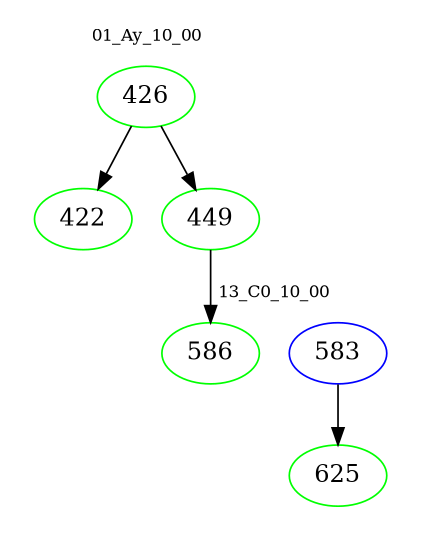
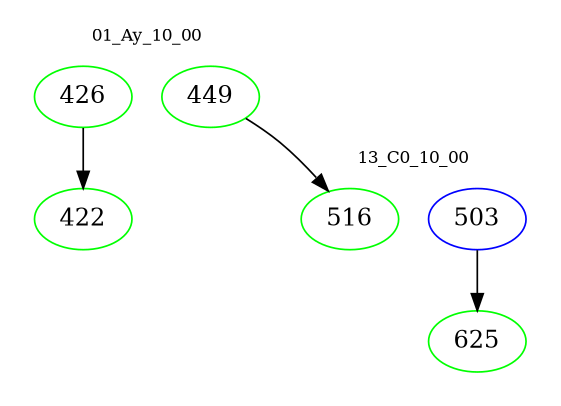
edge "426" -> "449": removed
node "586": label "586" -> "516"
node "583": label "583" -> "503"
